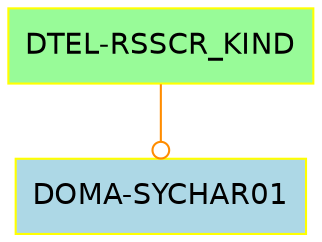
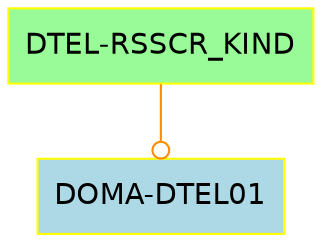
node "DOMA-SYCHAR01": label "DOMA-SYCHAR01" -> "DOMA-DTEL01"
